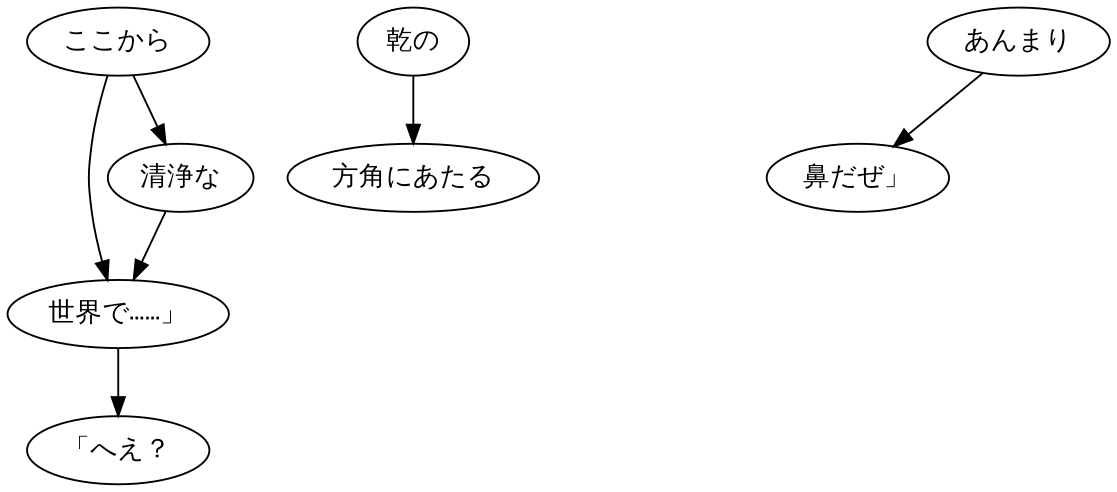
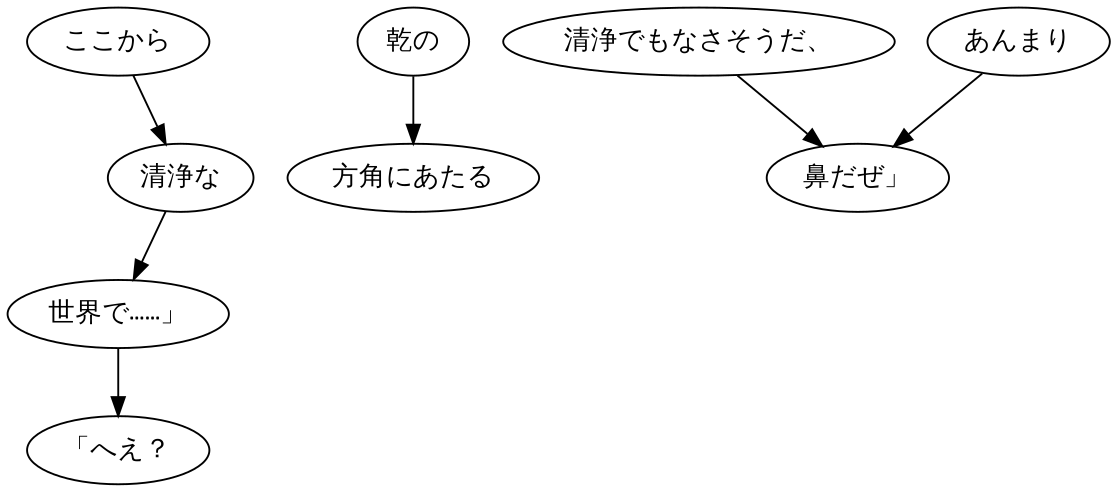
node "清浄でもなさそうだ、": added
edge "ここから" -> "世界で……」": removed
